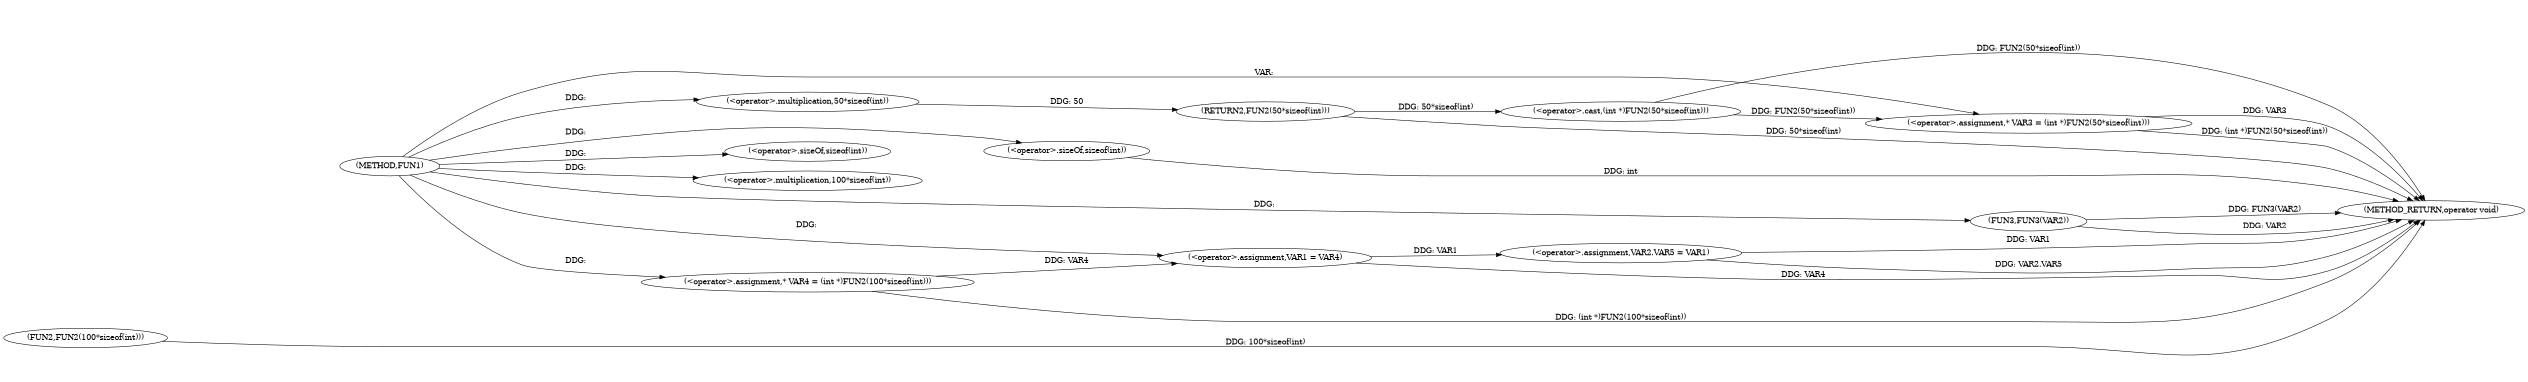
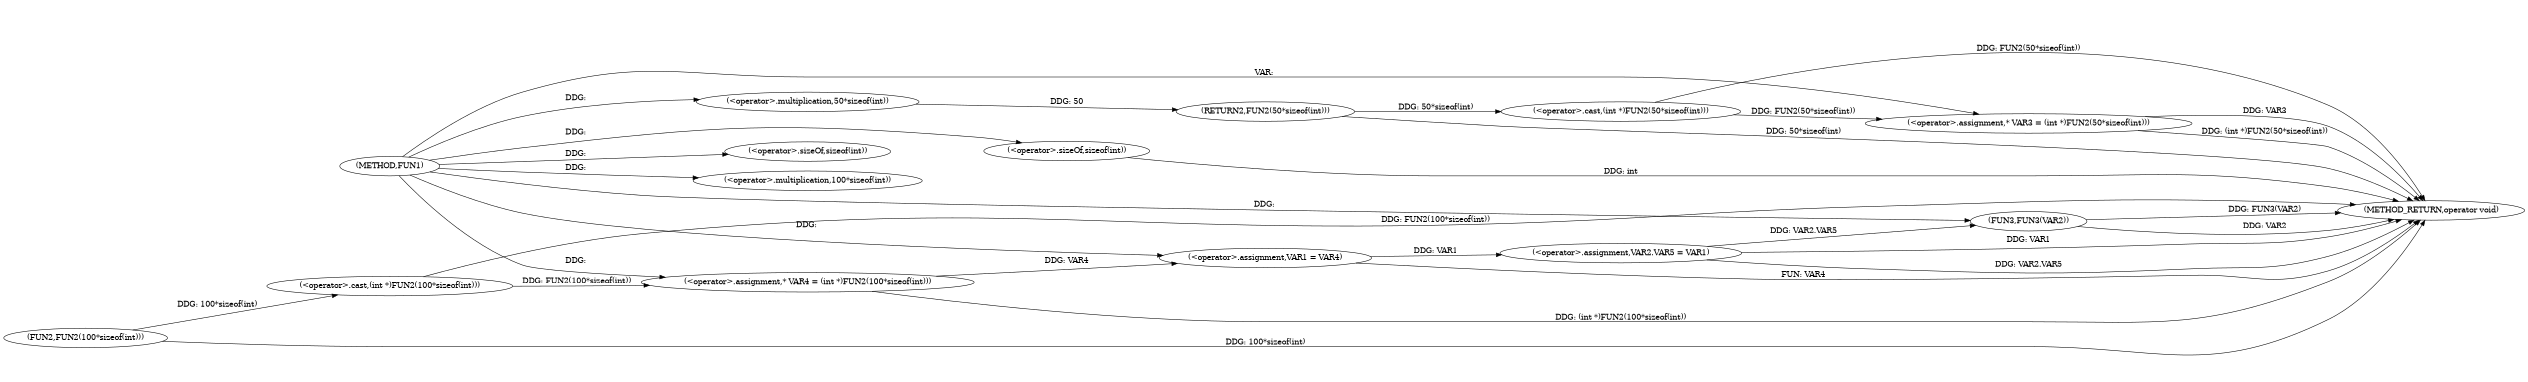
edge "(<operator>.assignment,VAR2.VAR5 = VAR1)" -> "(FUN3,FUN3(VAR2))": added, label "DDG: VAR2.VAR5"
edge "(<operator>.assignment,VAR1 = VAR4)" -> "(METHOD_RETURN,operator void)": label "DDG: VAR4" -> "FUN: VAR4"
node "(<operator>.cast,(int *)FUN2(100*sizeof(int)))": added
